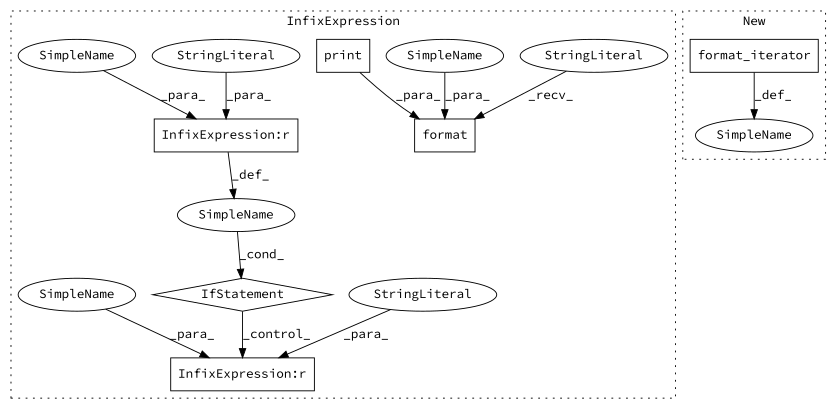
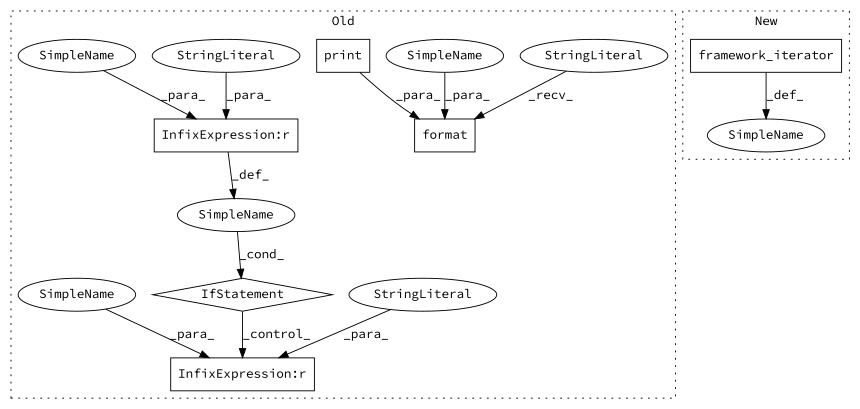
cluster "InfixExpression": label "InfixExpression" -> "Old"
node "format_iterator": label "format_iterator" -> "framework_iterator"
